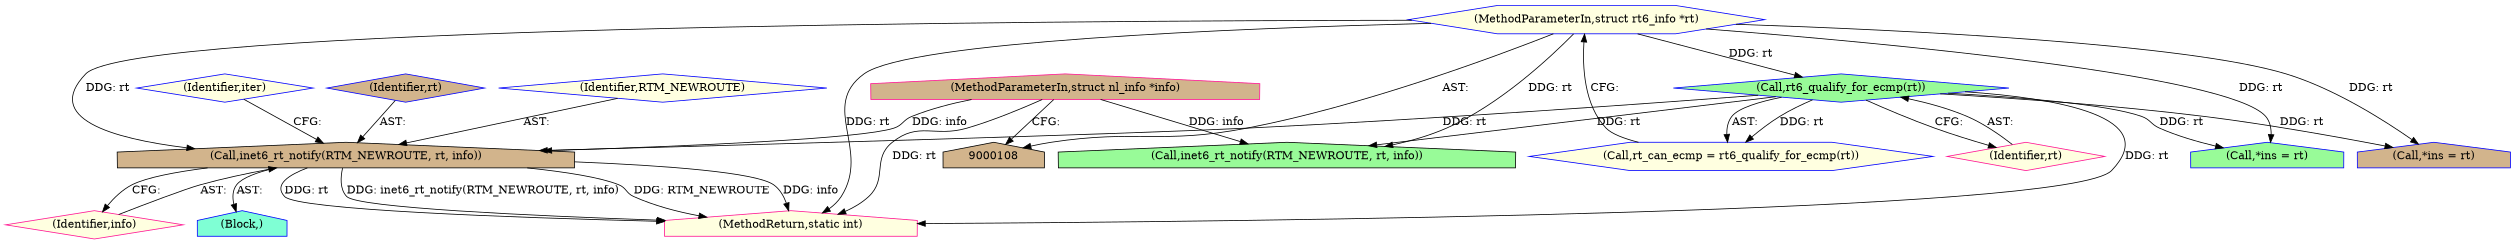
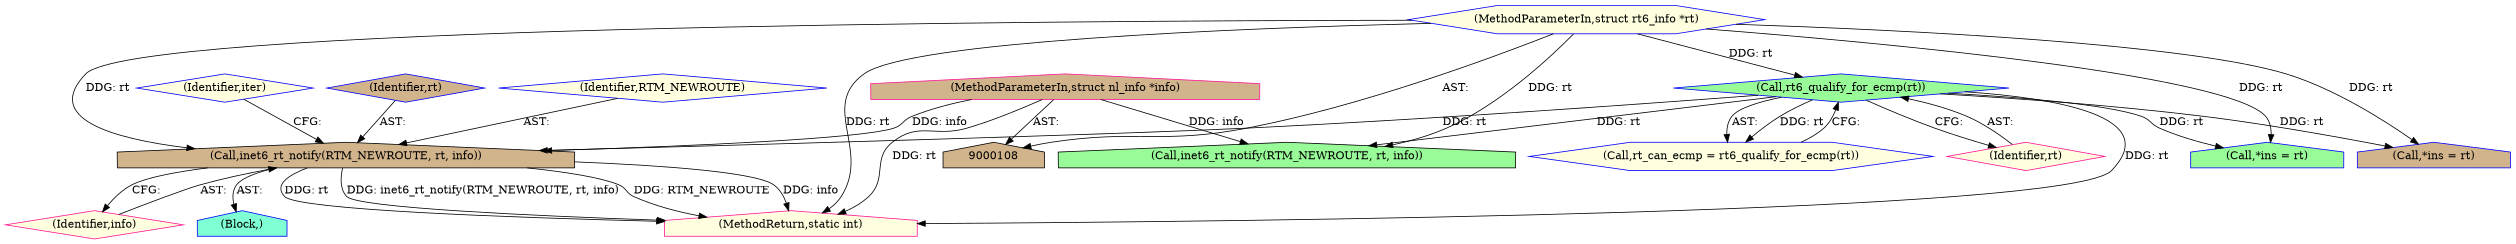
edge "(Call,rt_can_ecmp = rt6_qualify_for_ecmp(rt))" -> "(MethodParameterIn,struct rt6_info *rt)": now "(Call,rt_can_ecmp = rt6_qualify_for_ecmp(rt))" -> "(Call,rt6_qualify_for_ecmp(rt))"
edge "(MethodParameterIn,struct nl_info *info)" -> "9000108": label "CFG: " -> "AST: "
